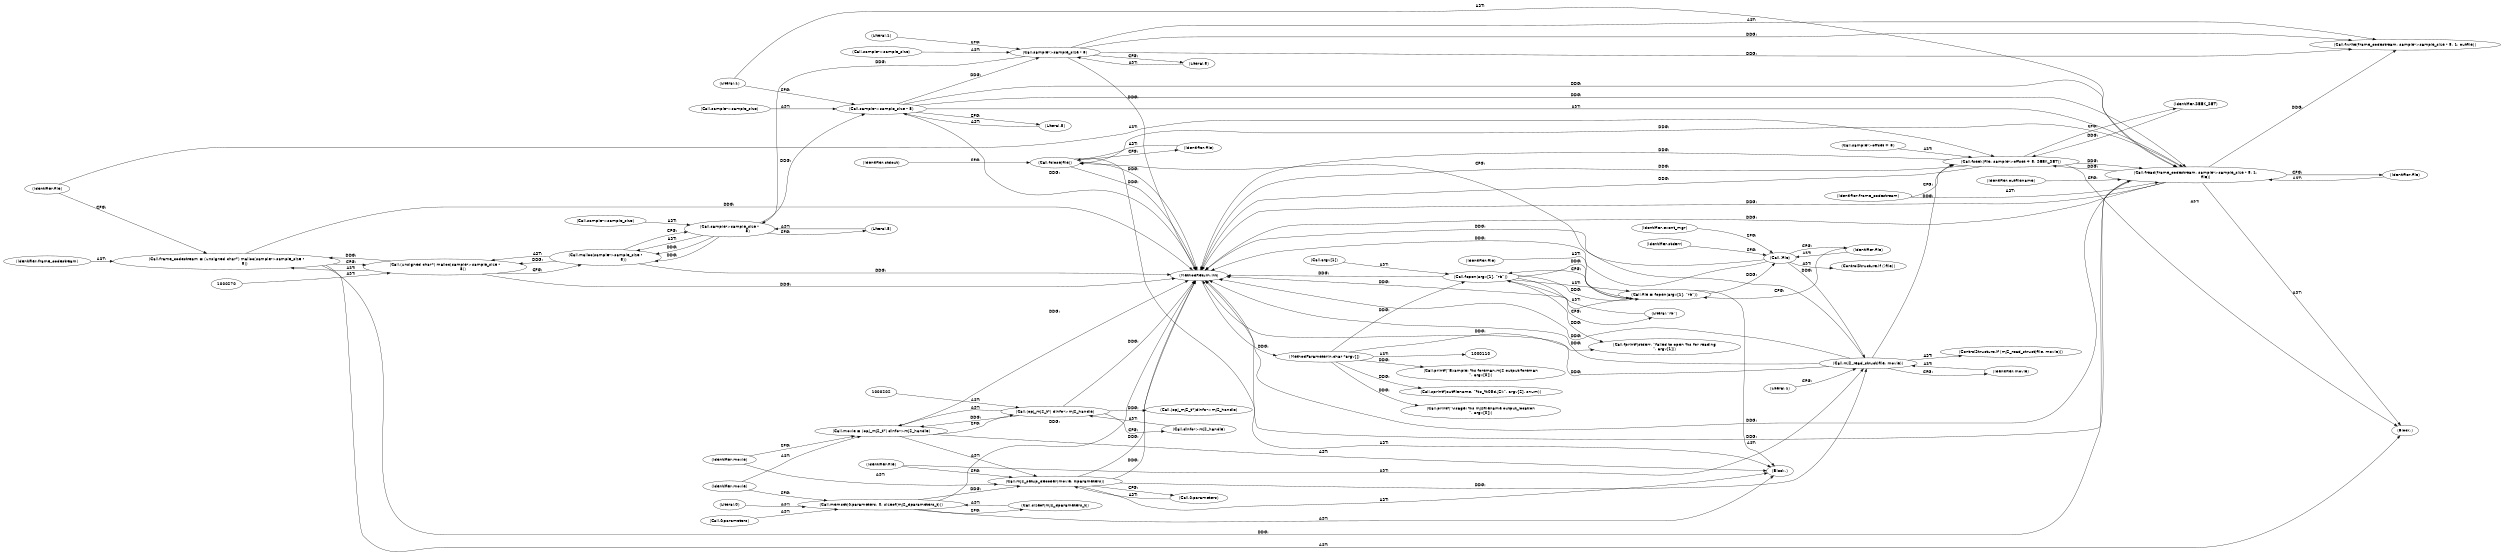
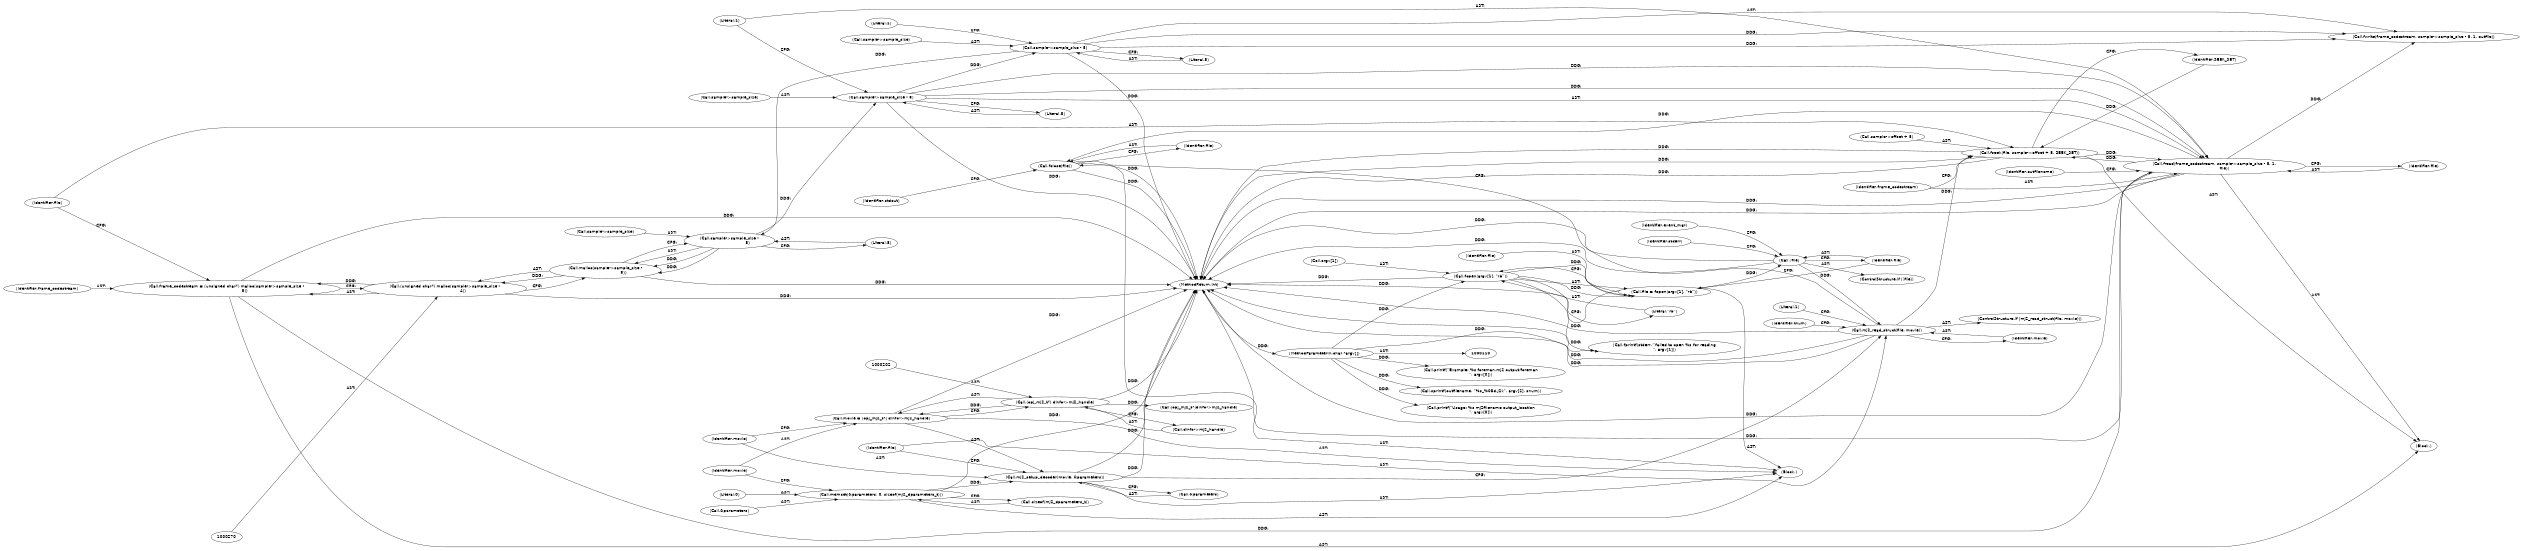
node "(Call,(unsigned char*) malloc(sample->sample_size - 8))": label "(Call,(unsigned char*) malloc(sample->sample_size - 8))" -> "(Call,(unsigned char*) malloc(sample->sample_size - 4))"
node "(Identifier,tnum)": added
edge "(Call,mj2_setup_decoder(movie, &parameters))" -> "(Call,mj2_read_struct(file, movie))": label "DDG: " -> "CFG: "
